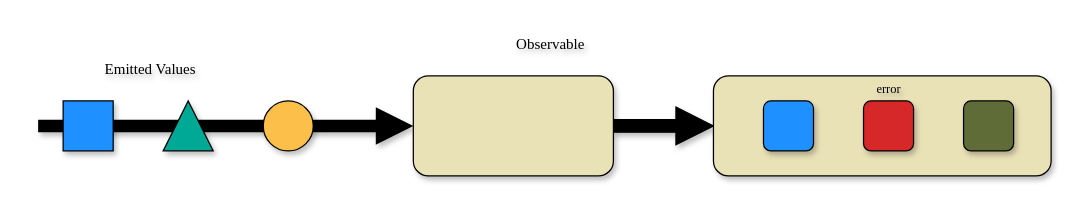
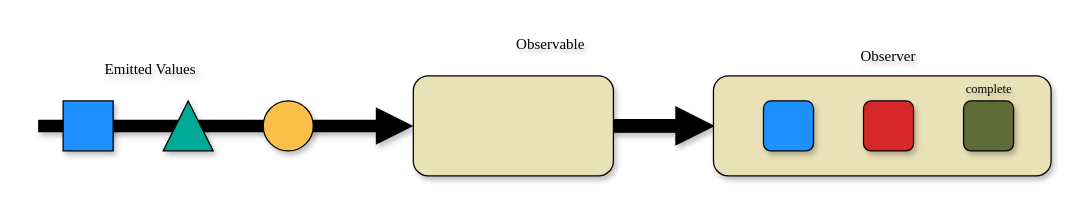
node "Observer": added
node "error": removed
node "complete": added
